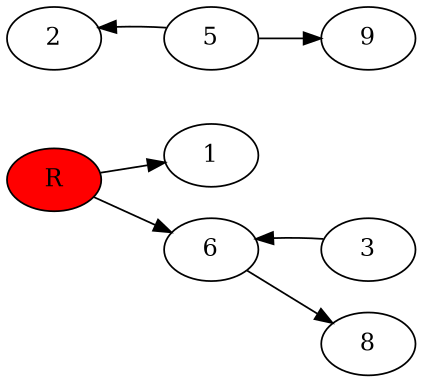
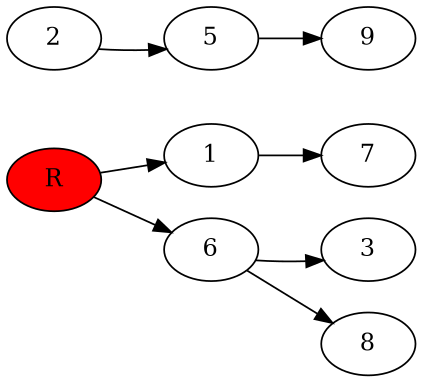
edge "5" -> "2": reversed
node "7": added
edge "3" -> "6": reversed
